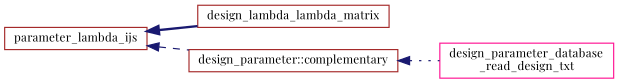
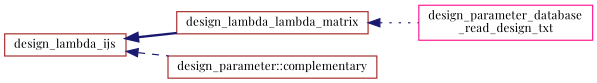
node "parameter_lambda_ijs": label "parameter_lambda_ijs" -> "design_lambda_ijs"
edge "design_parameter_database _read_design_txt" -> "design_parameter::complementary": now "design_parameter_database _read_design_txt" -> "design_lambda_lambda_matrix"
